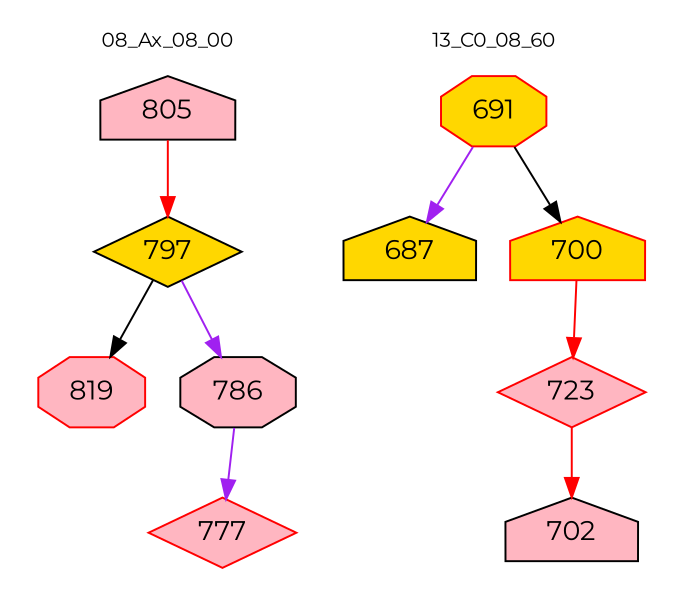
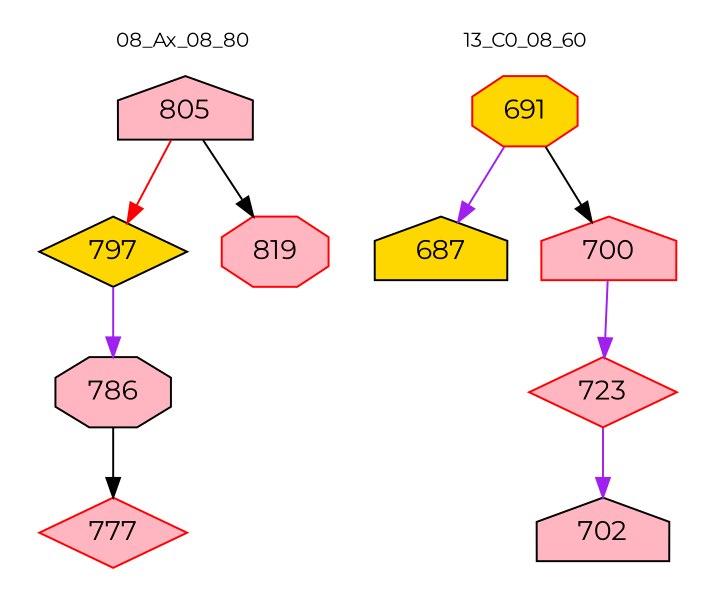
cluster "08_Ax_08_00": label "08_Ax_08_00" -> "08_Ax_08_80"
node "700": fillcolor gold -> lightpink
edge "700" -> "723": color red -> purple
edge "797" -> "819": now "805" -> "819"
edge "723" -> "702": color red -> purple
edge "786" -> "777": color purple -> black
